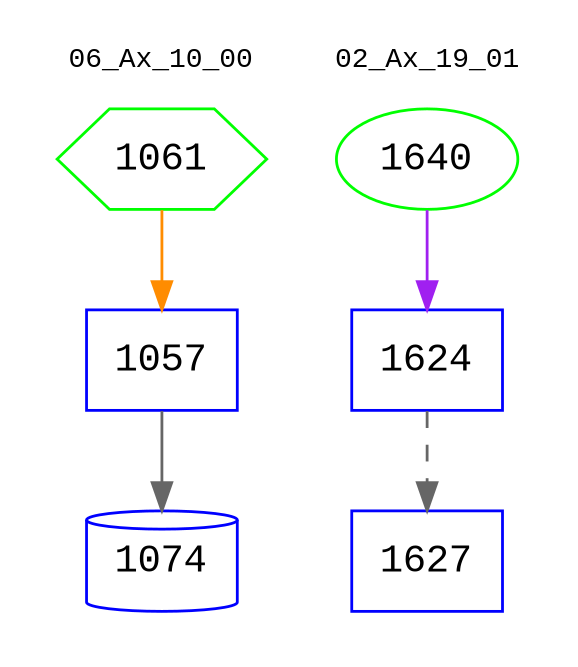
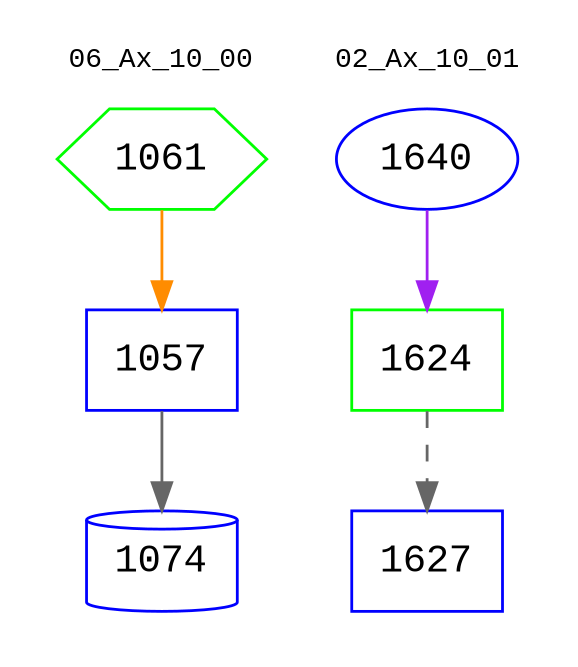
cluster "02_Ax_19_01": label "02_Ax_19_01" -> "02_Ax_10_01"
node "1640": color green -> blue
node "1624": color blue -> green
